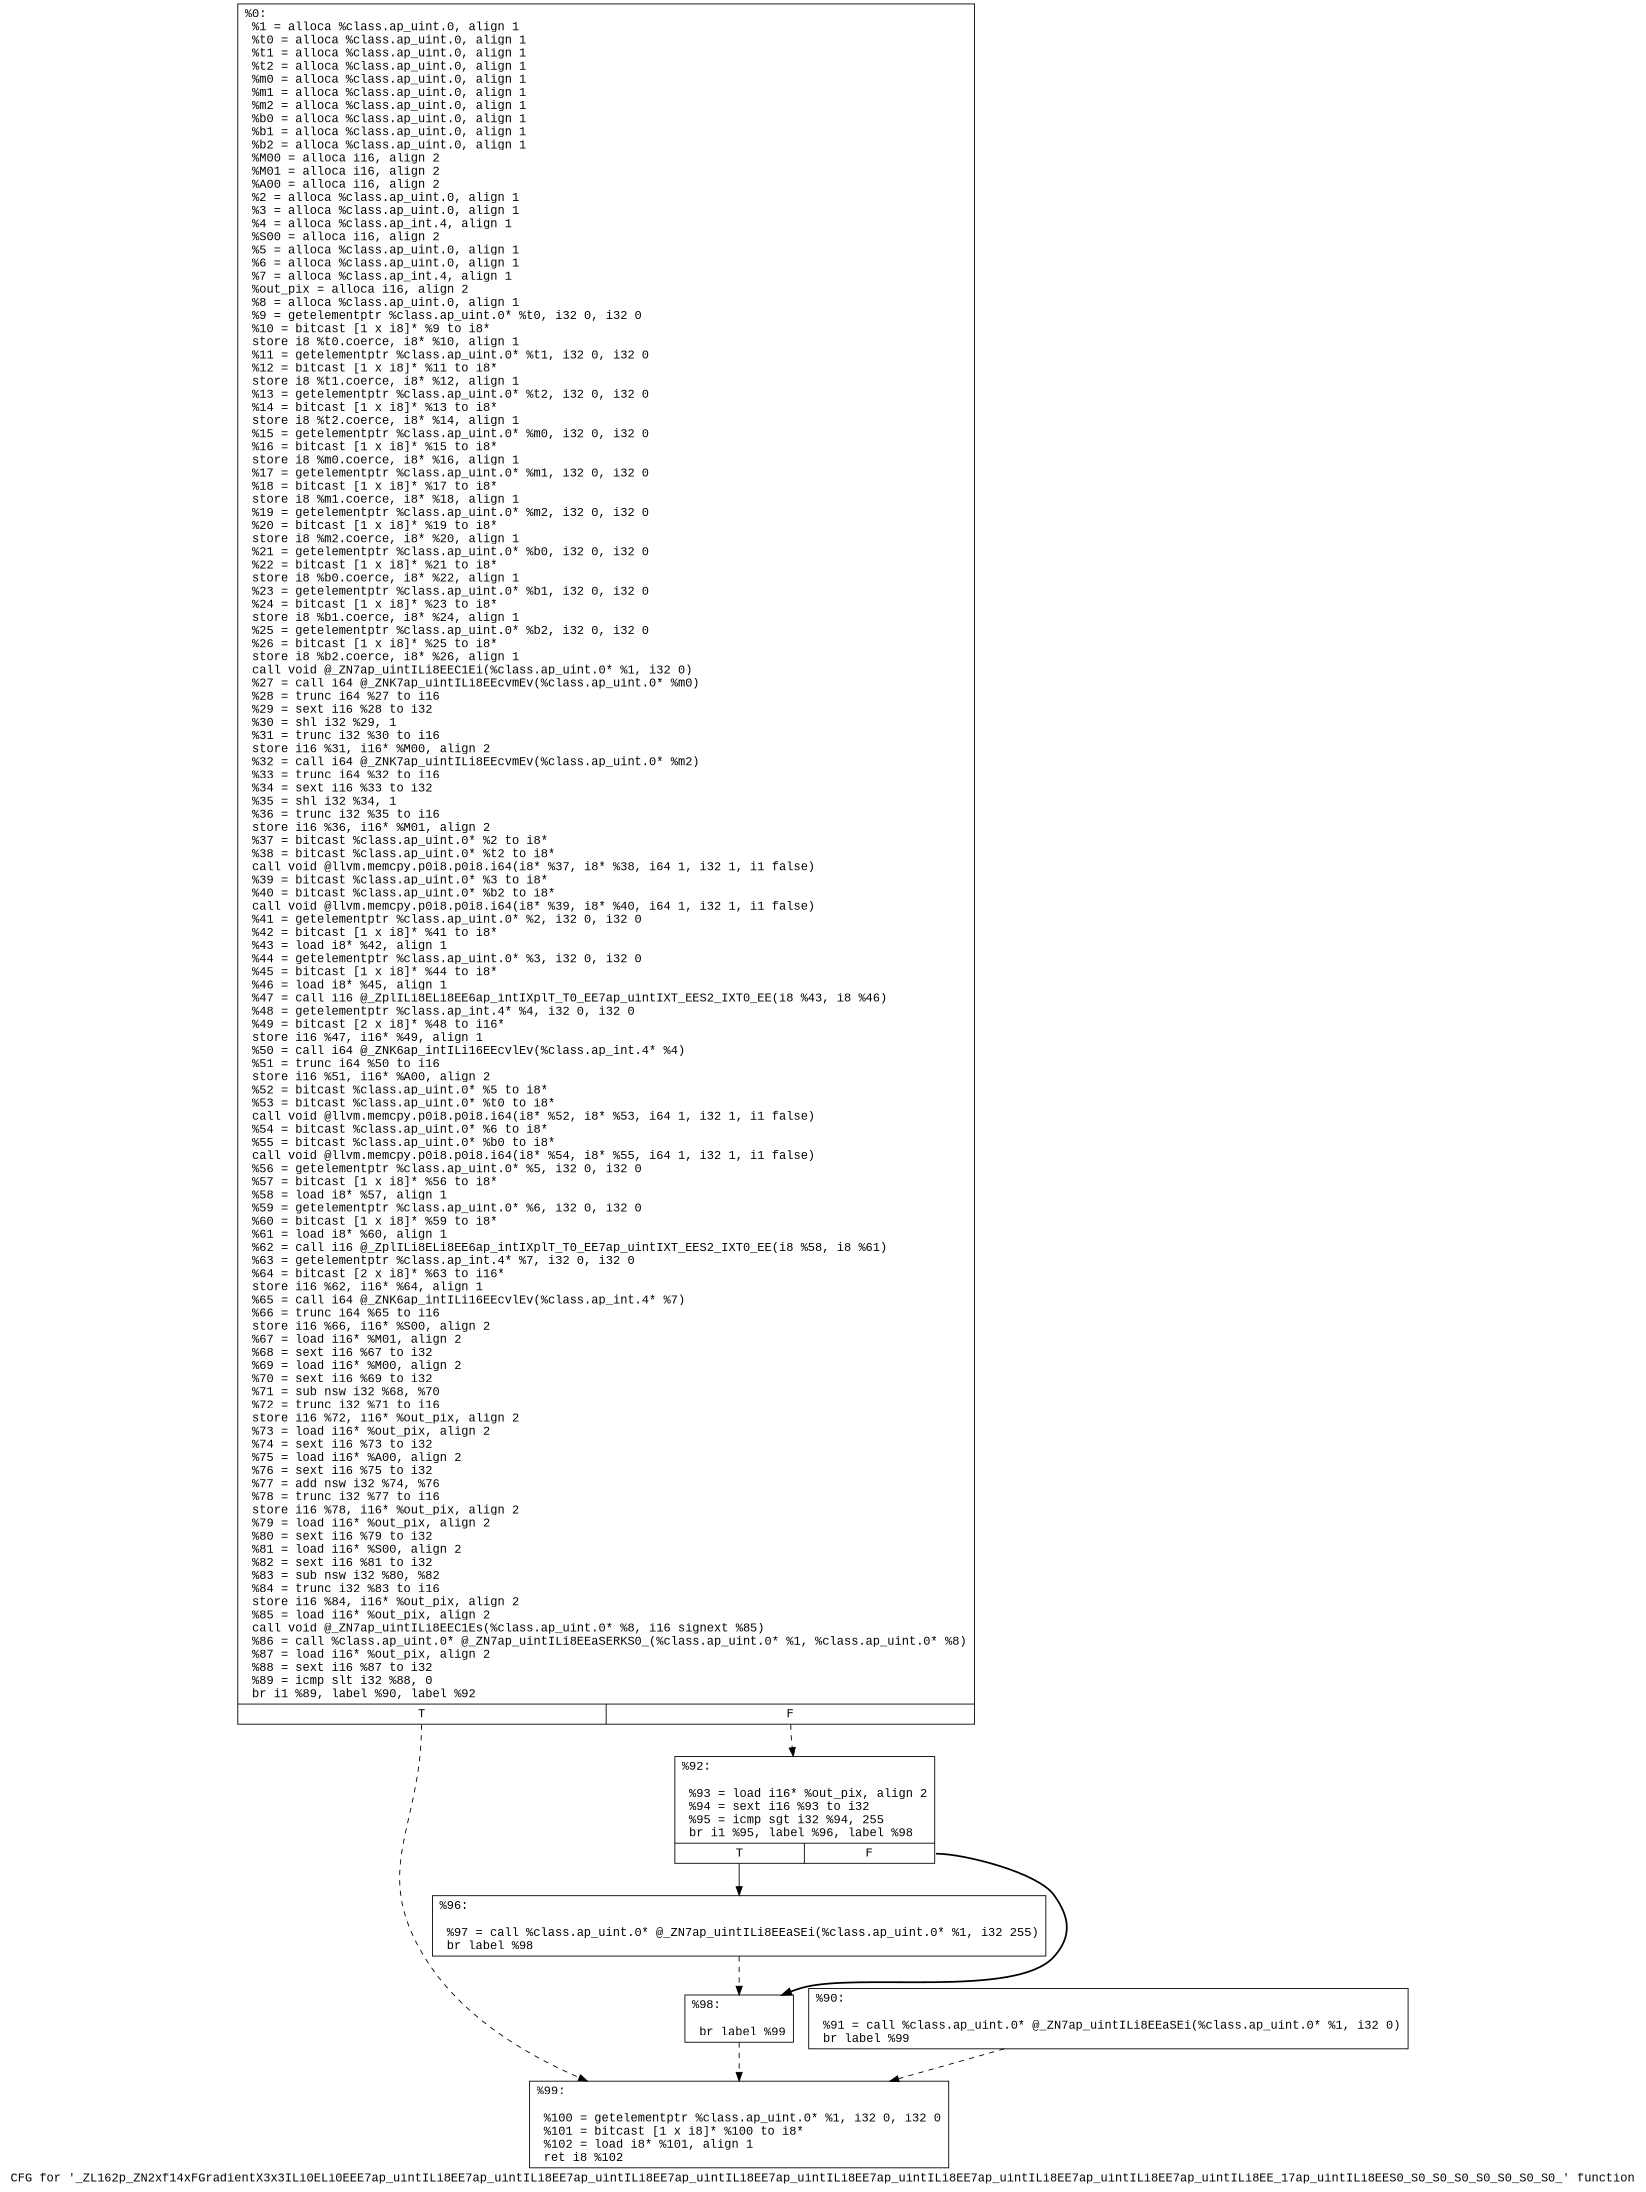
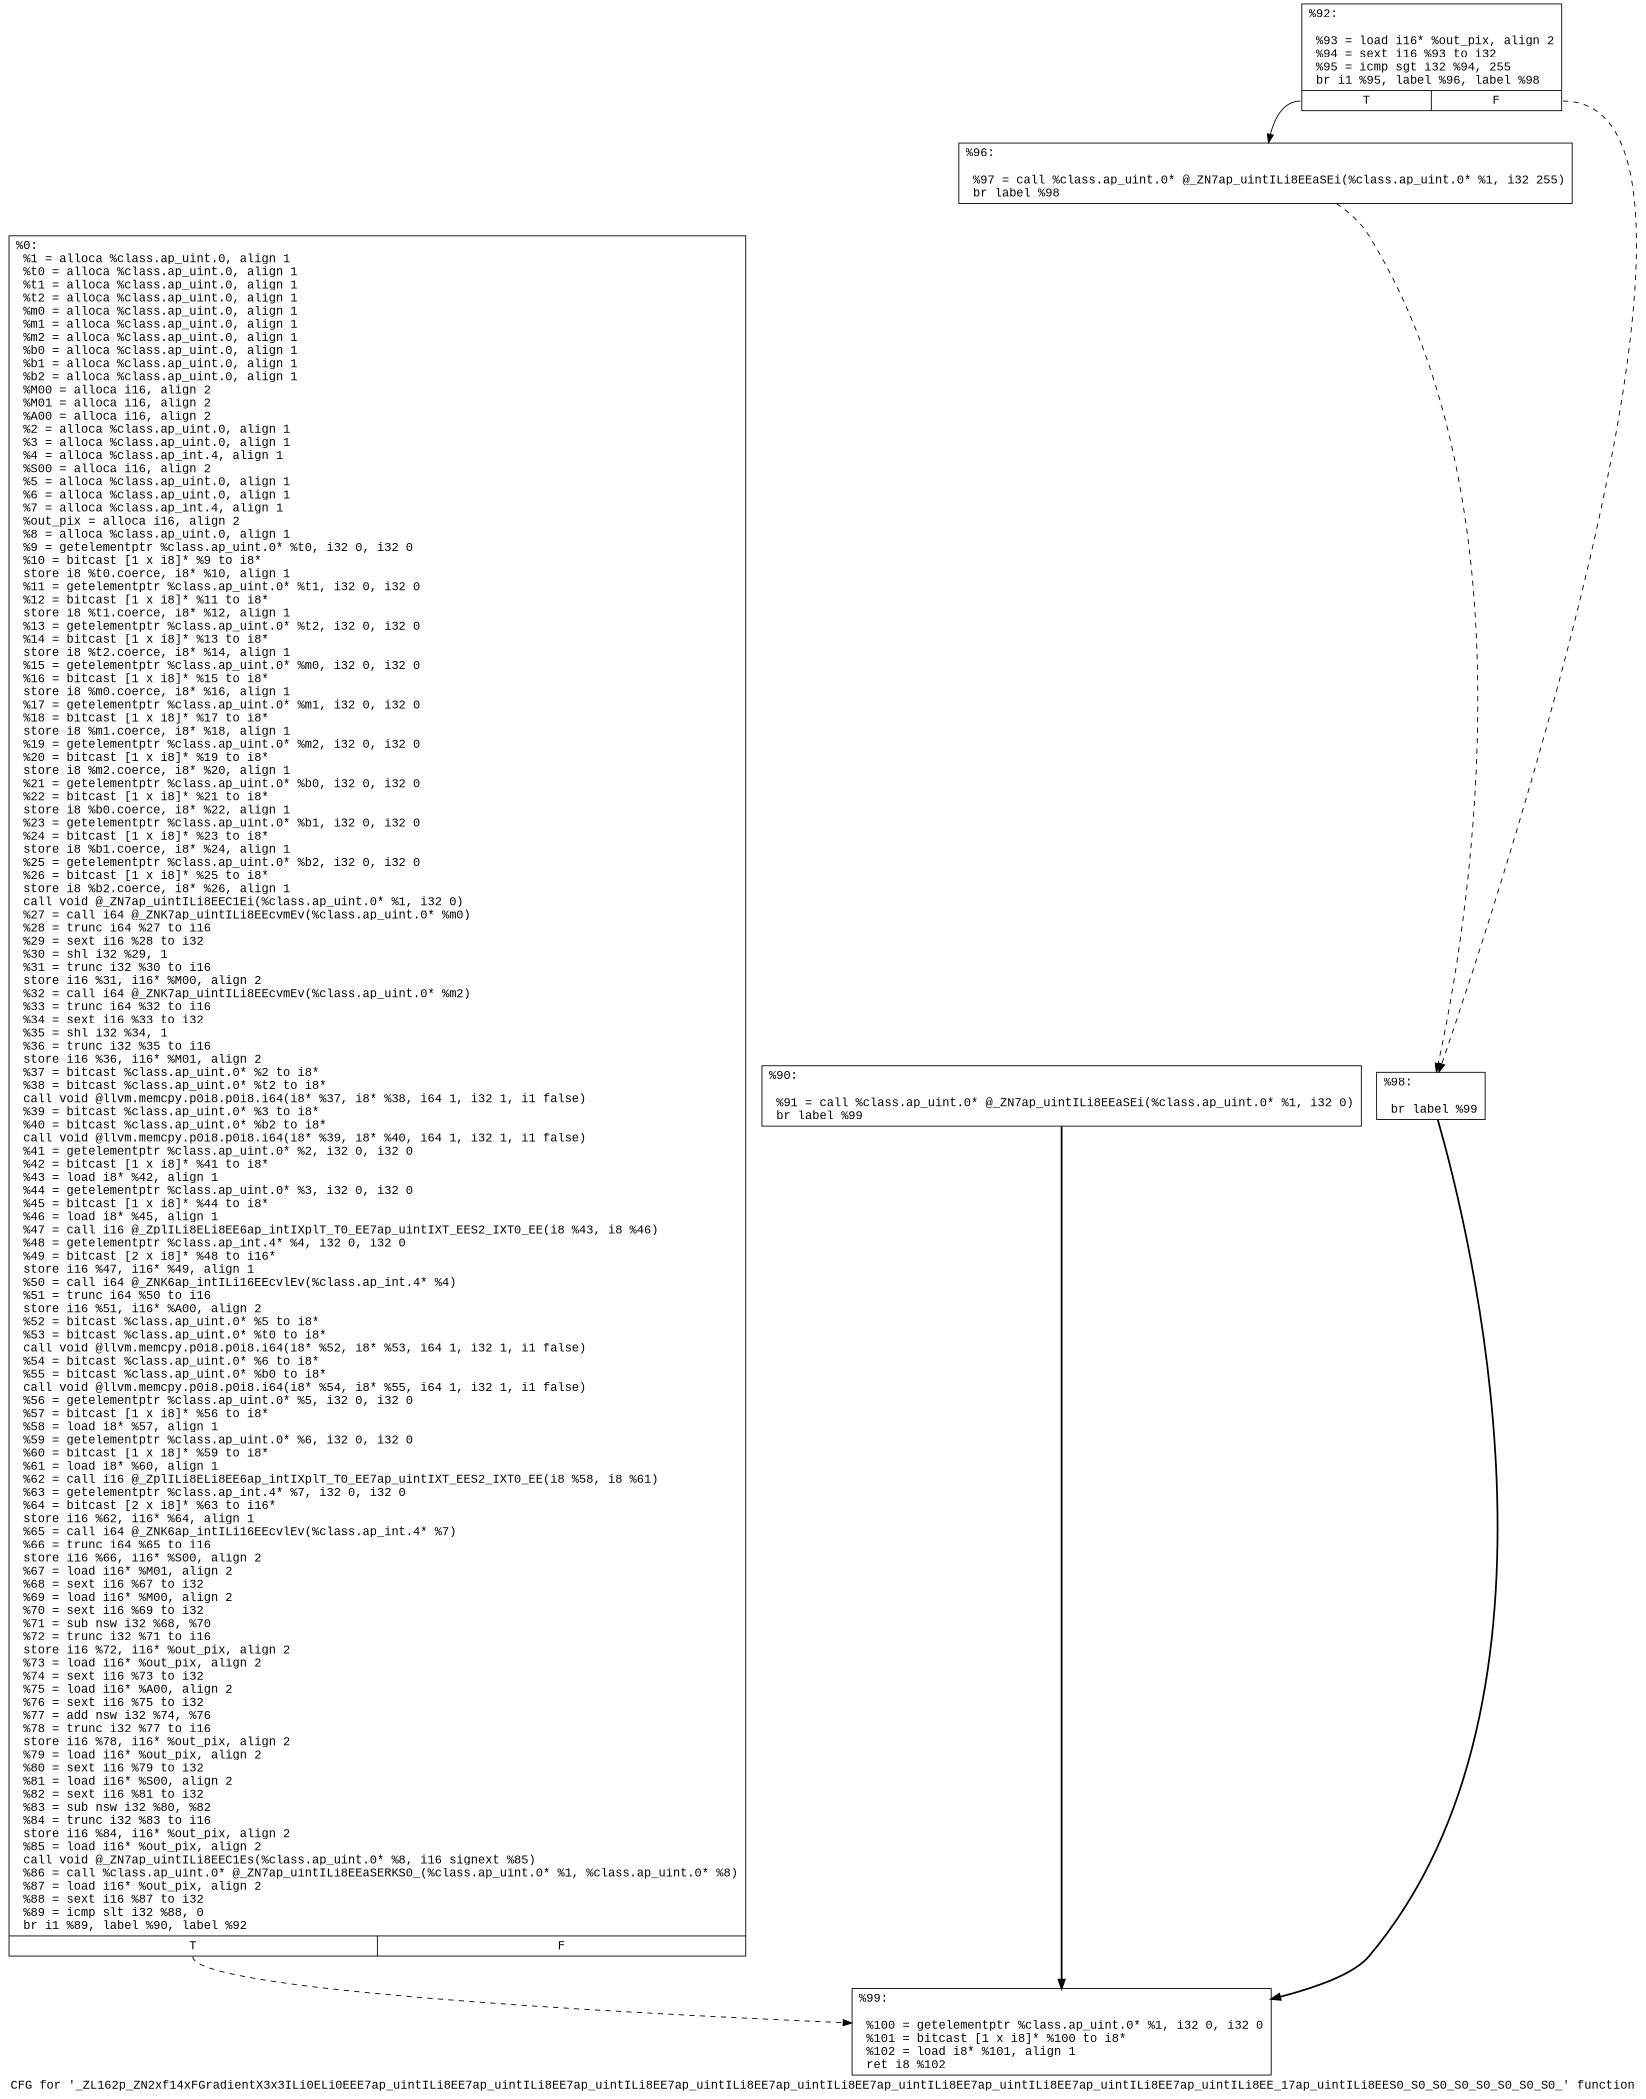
edge "%0:" -> "%92:": removed
edge "%92:" -> "%98:": style bold -> dashed
edge "%98:" -> "%99:": style dashed -> bold
edge "%90:" -> "%99:": style dashed -> bold
